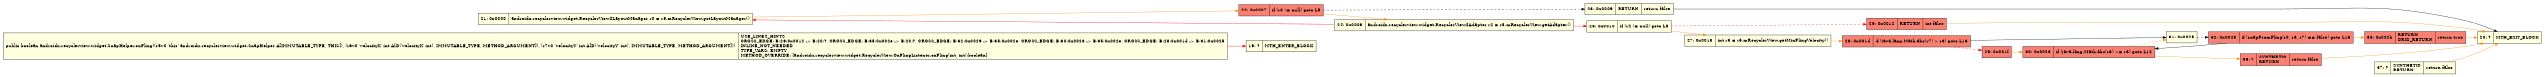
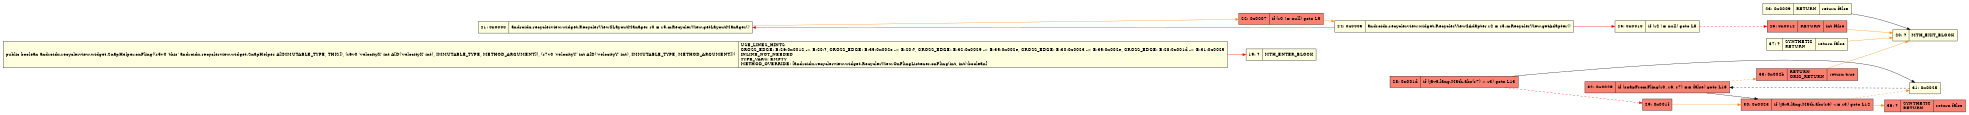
edge "22: 0x0007" -> "23: 0x0009": removed
edge "32: 0x0029" -> "33: 0x002b": style solid -> dashed
node "27: 0x0013": removed
edge "36: ?" -> "20: ?": removed
